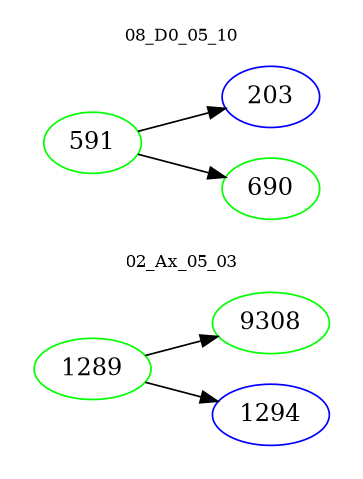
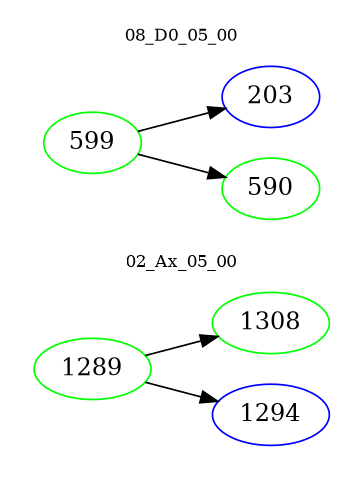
cluster "08_D0_05_10": label "08_D0_05_10" -> "08_D0_05_00"
node "591": label "591" -> "599"
node "690": label "690" -> "590"
cluster "02_Ax_05_03": label "02_Ax_05_03" -> "02_Ax_05_00"
node "9308": label "9308" -> "1308"
